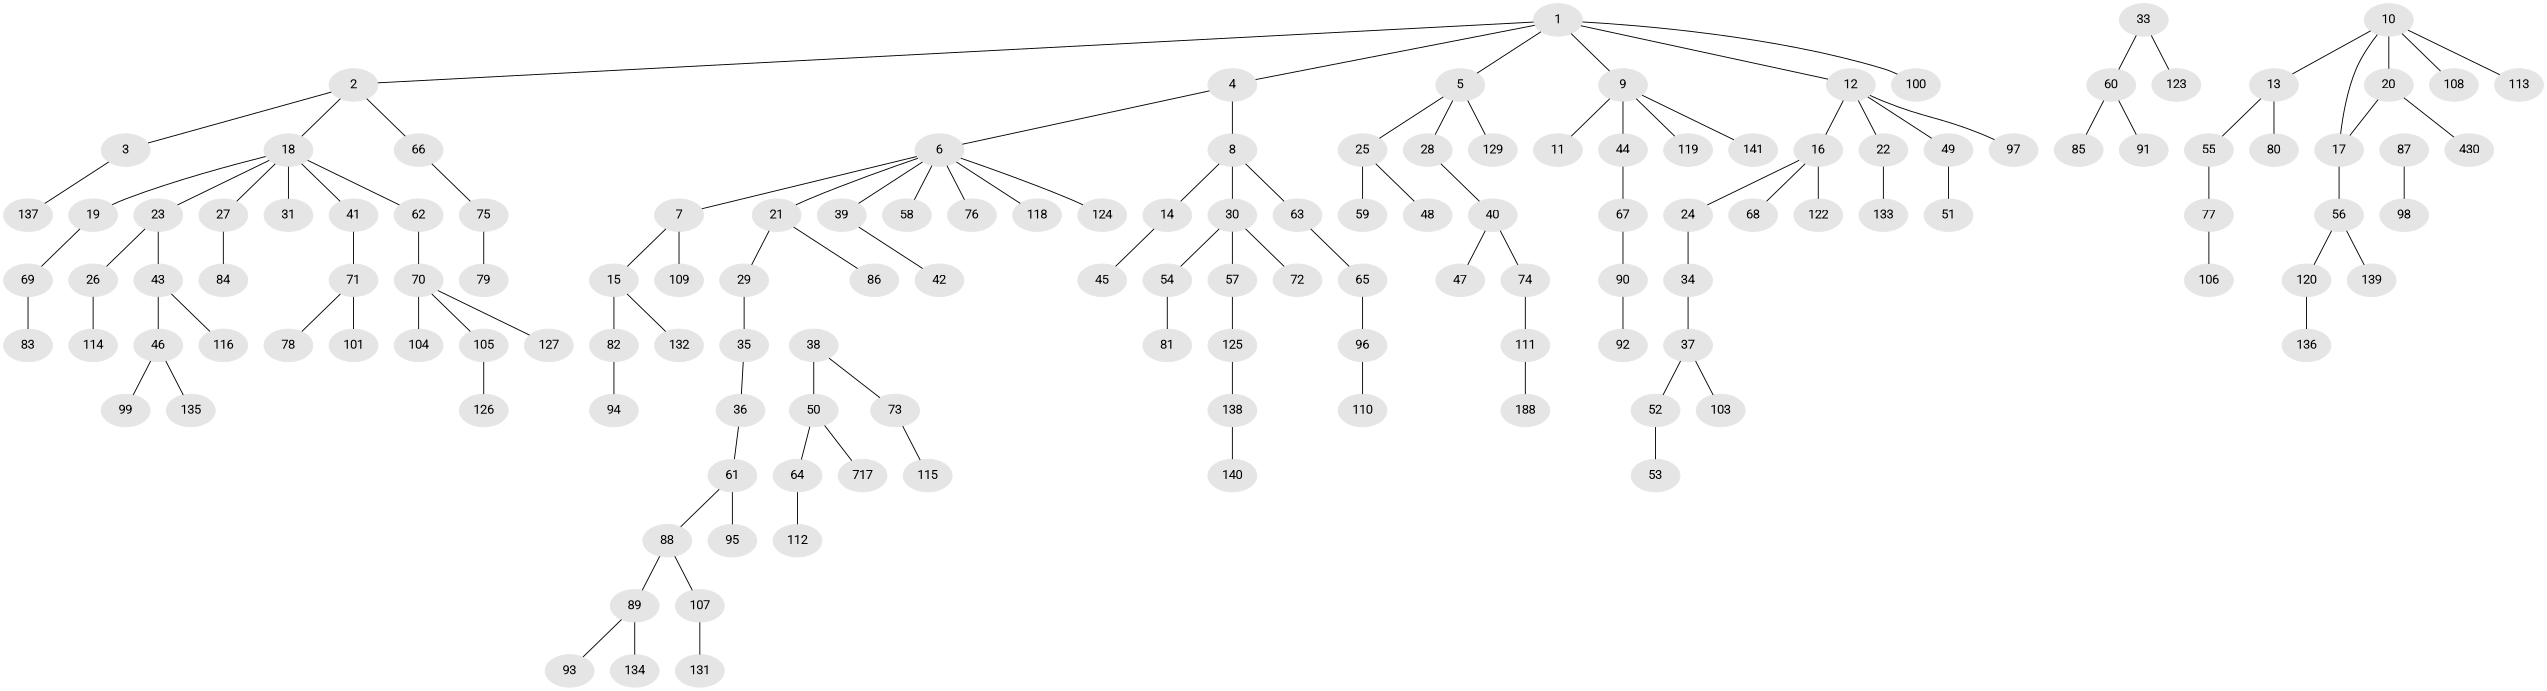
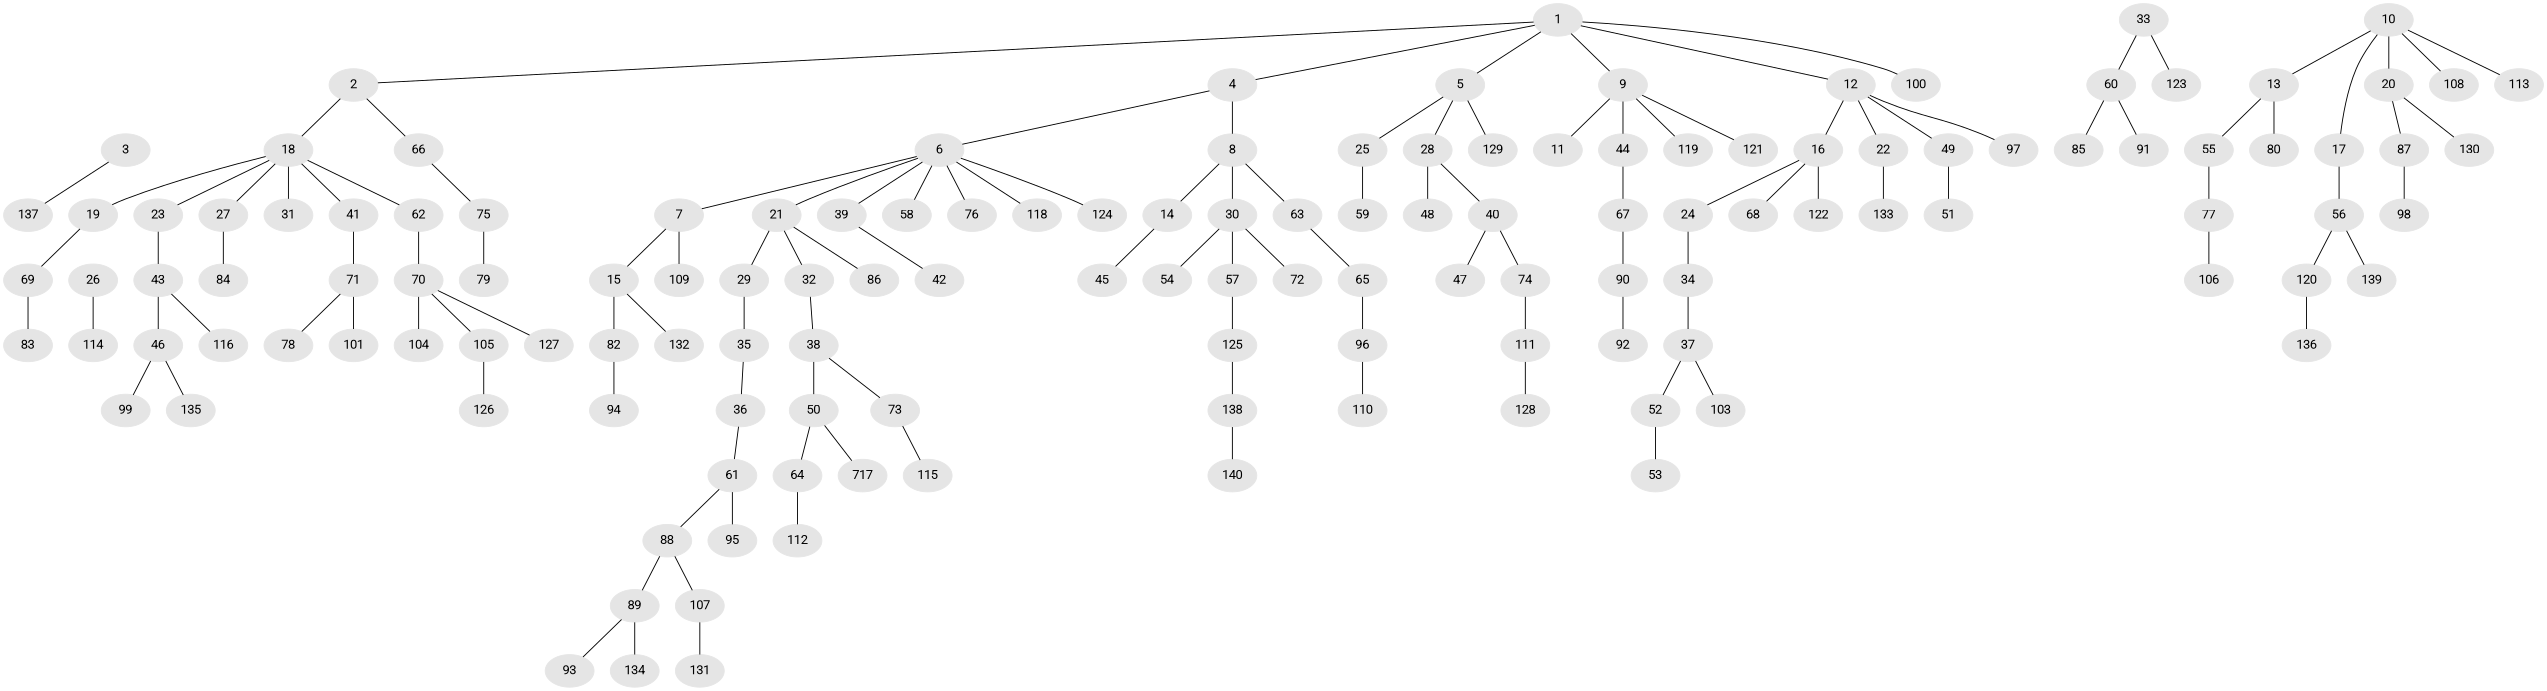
edge "2" -- "3": removed
edge "20" -- "17": now "20" -- "87"
node "141": label "141" -> "121"
node "430": label "430" -> "130"
edge "25" -- "48": now "28" -- "48"
edge "23" -- "26": removed
node "32": added
node "81": removed
node "188": label "188" -> "128"
